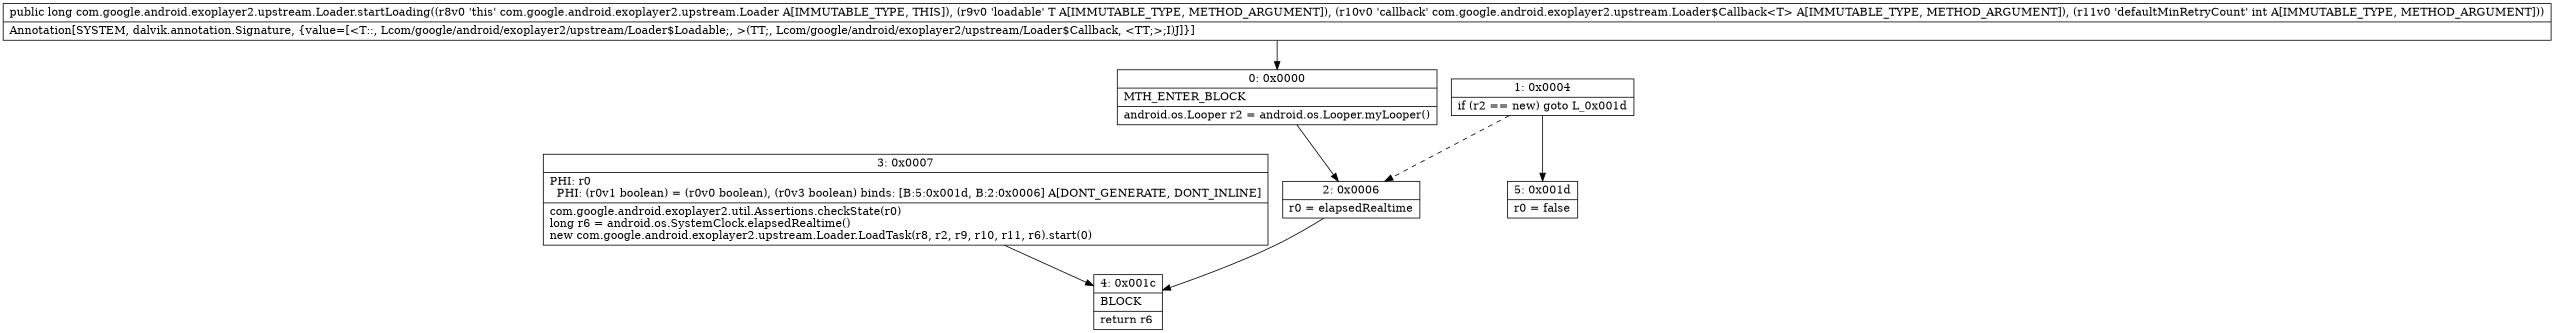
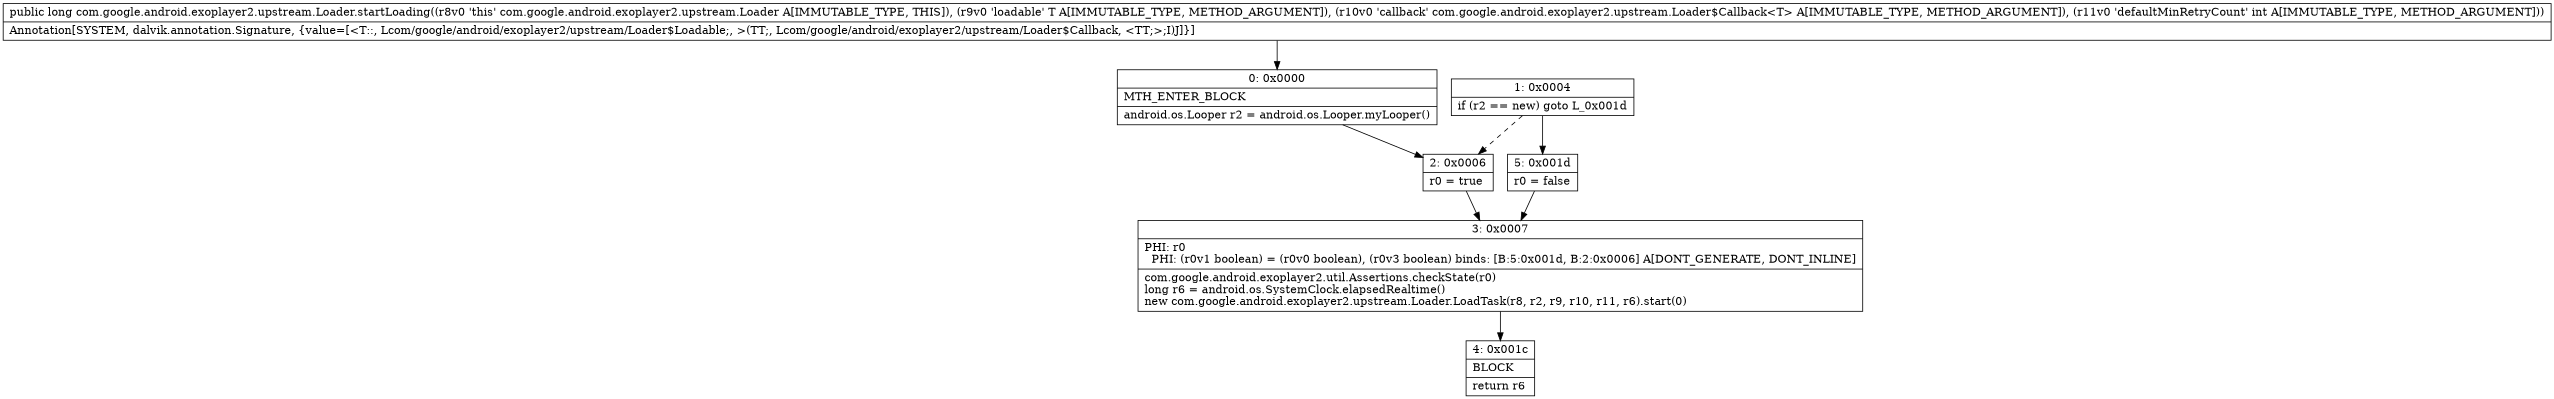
edge "5: 0x001d" -> "3: 0x0007": added
node "2: 0x0006": text "r0 = elapsedRealtime" -> "r0 = true"
edge "2: 0x0006" -> "4: 0x001c": now "2: 0x0006" -> "3: 0x0007"
